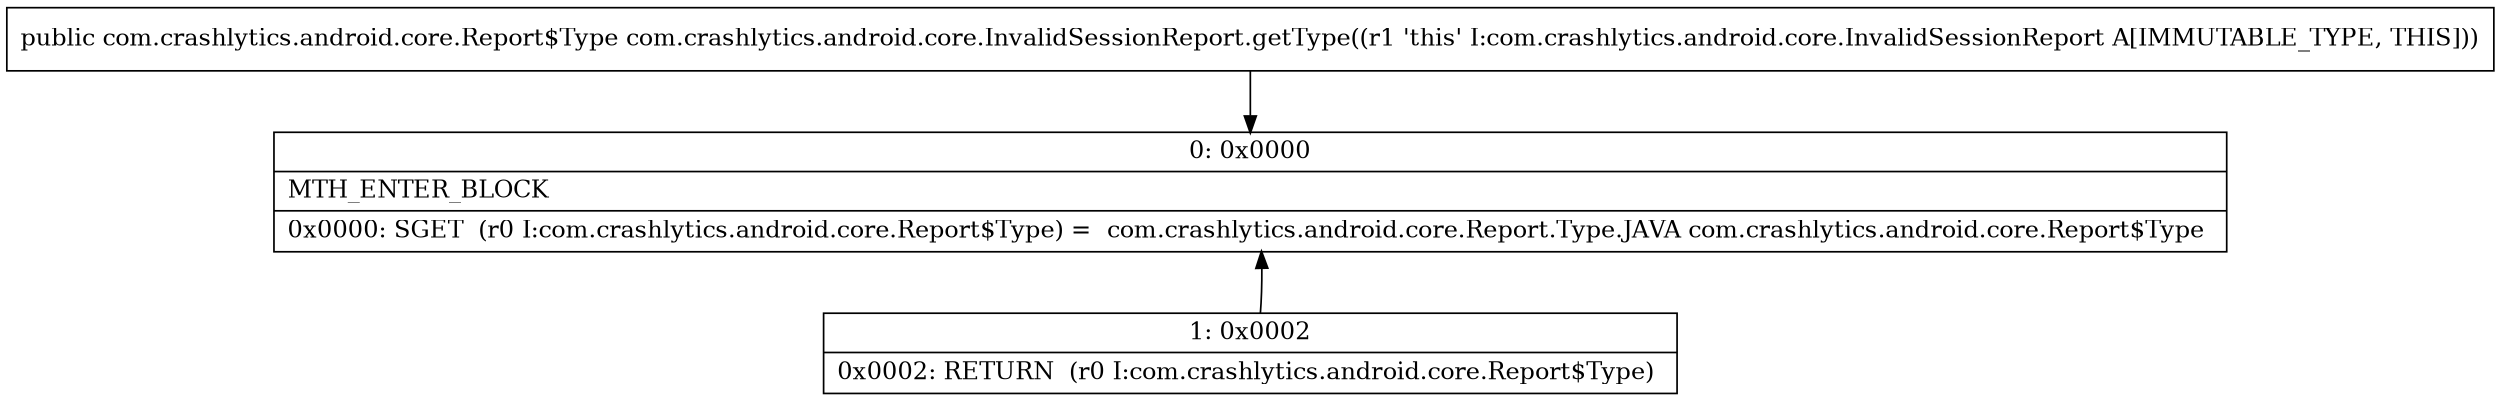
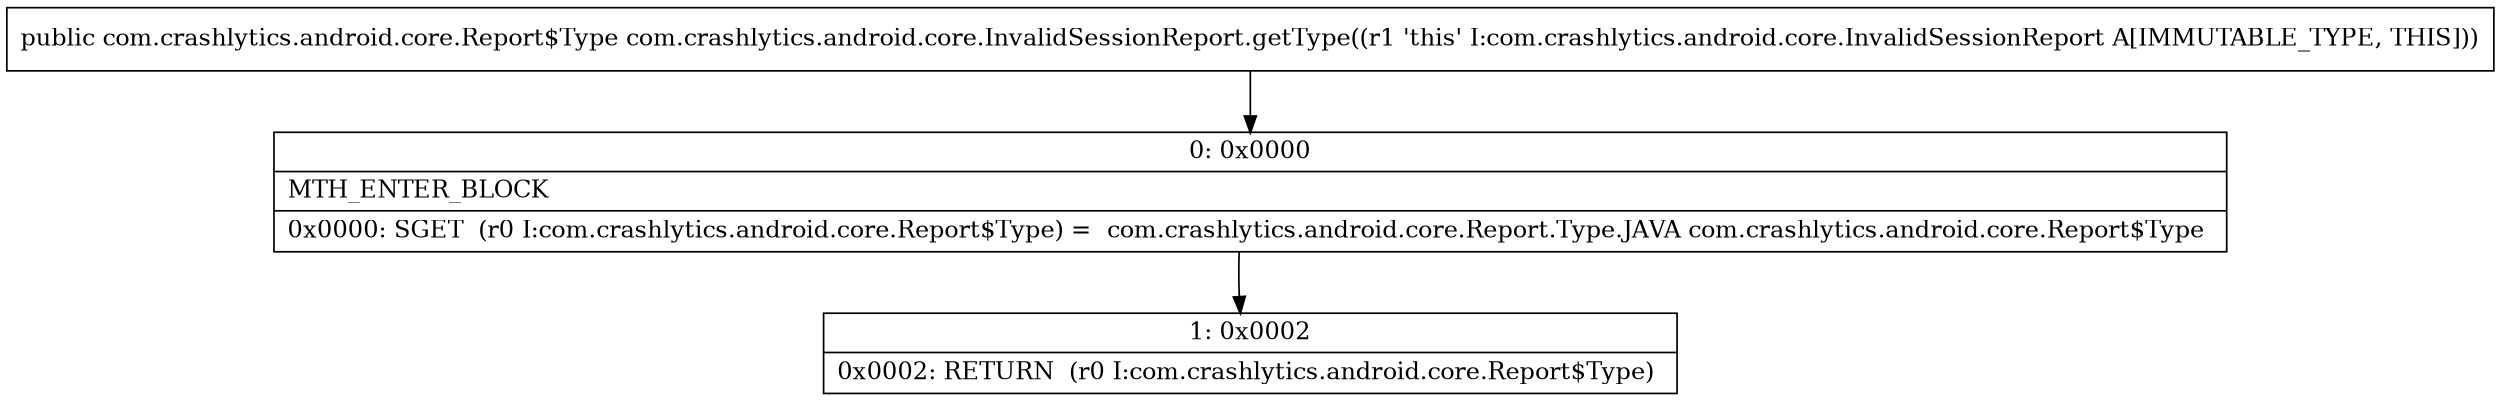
edge "1: 0x0002" -> "0: 0x0000": reversed
